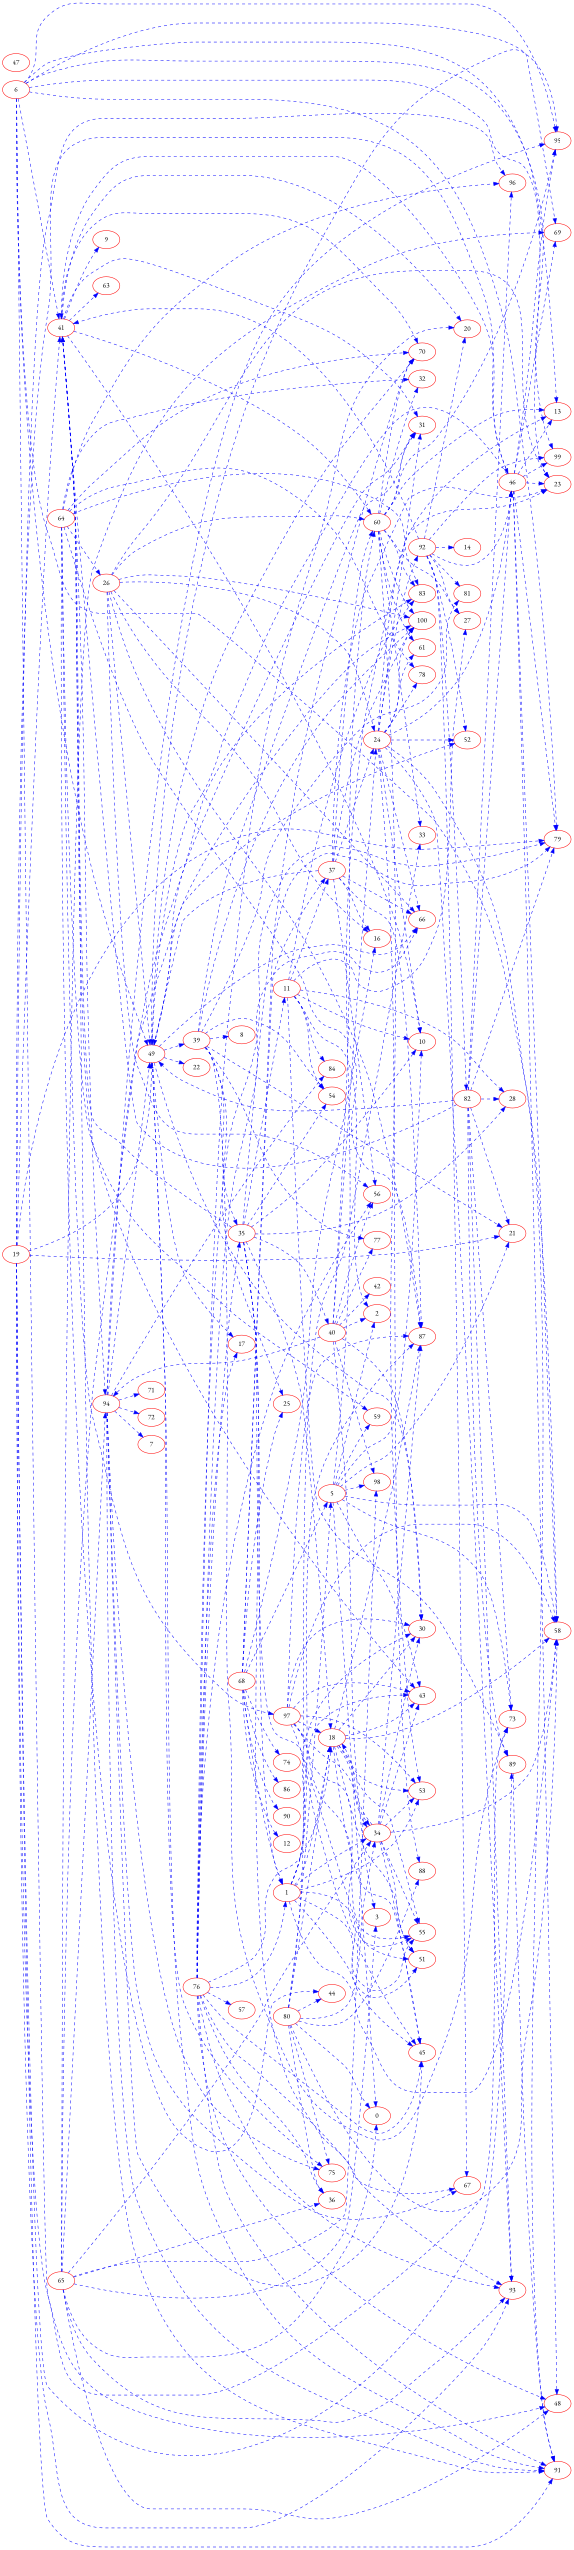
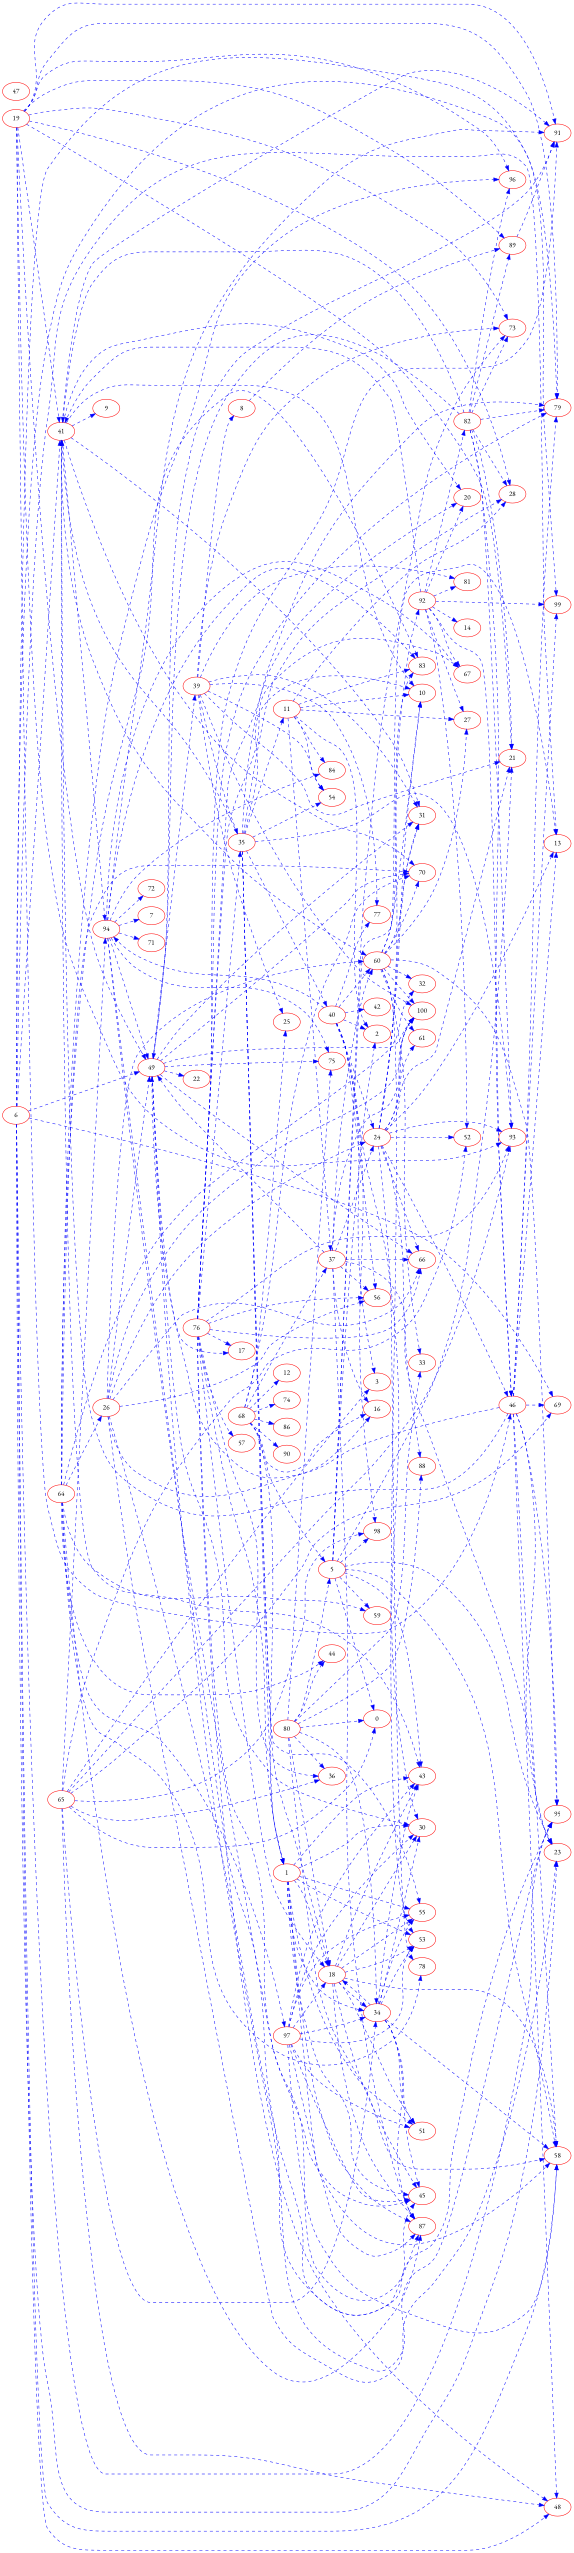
edge "19" -> "28": added
node "63": removed
edge "11" -> "89": now "8" -> "89"
edge "24" -> "91": now "24" -> "21"
